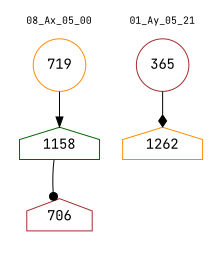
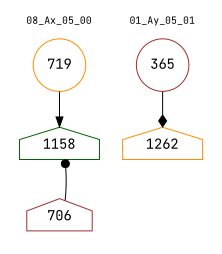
cluster "01_Ay_05_21": label "01_Ay_05_21" -> "01_Ay_05_01"
edge "1158" -> "706": reversed
